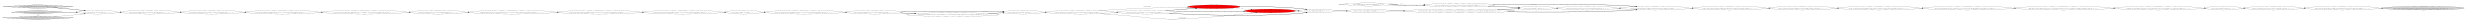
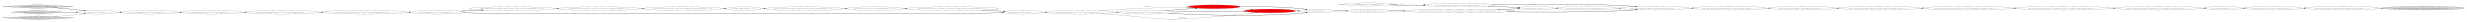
edge "assertFalse(responseFuture.isDone())@@@14@@@['1', '1', '1']" -> "time.sleep(10000)@@@16@@@['1', '1', '1']": now "assertFalse(responseFuture.isDone())@@@8@@@['1', '1', '1']" -> "time.sleep(10000)@@@16@@@['1', '1', '1']"
